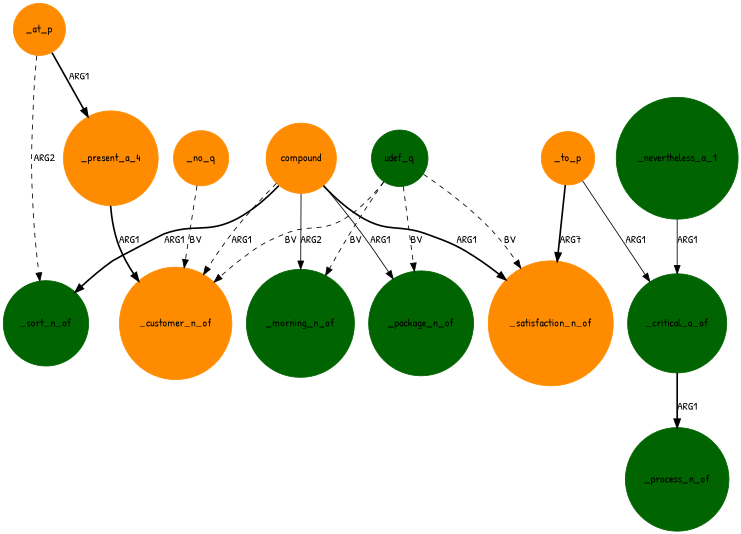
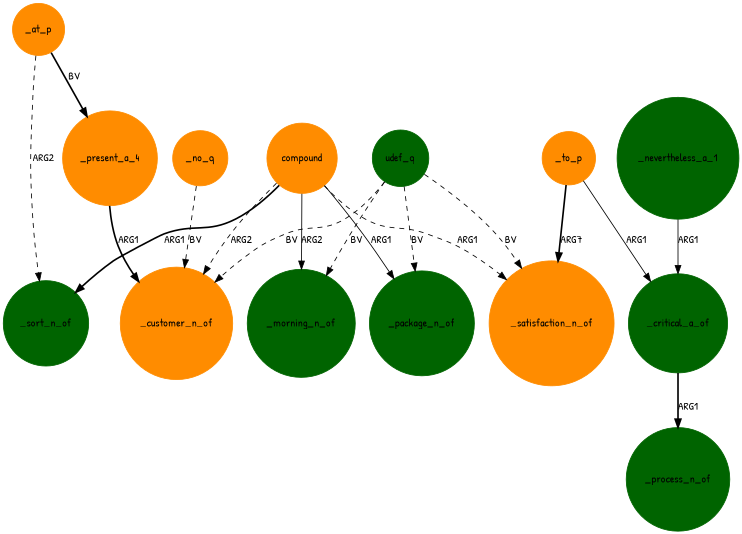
edge "_at_p" -> "_present_a_4": label "ARG1" -> "BV"
edge "compound" -> "_satisfaction_n_of": style bold -> dashed
edge "compound" -> "_customer_n_of": label "ARG1" -> "ARG2"
